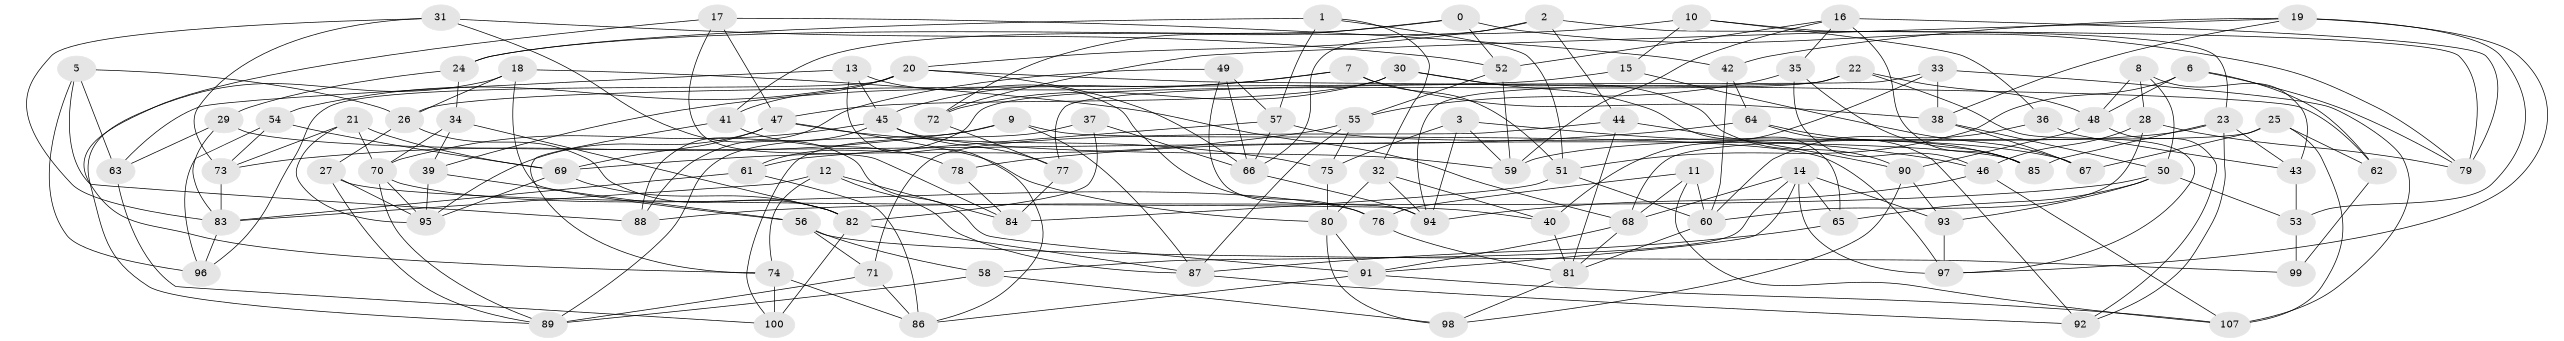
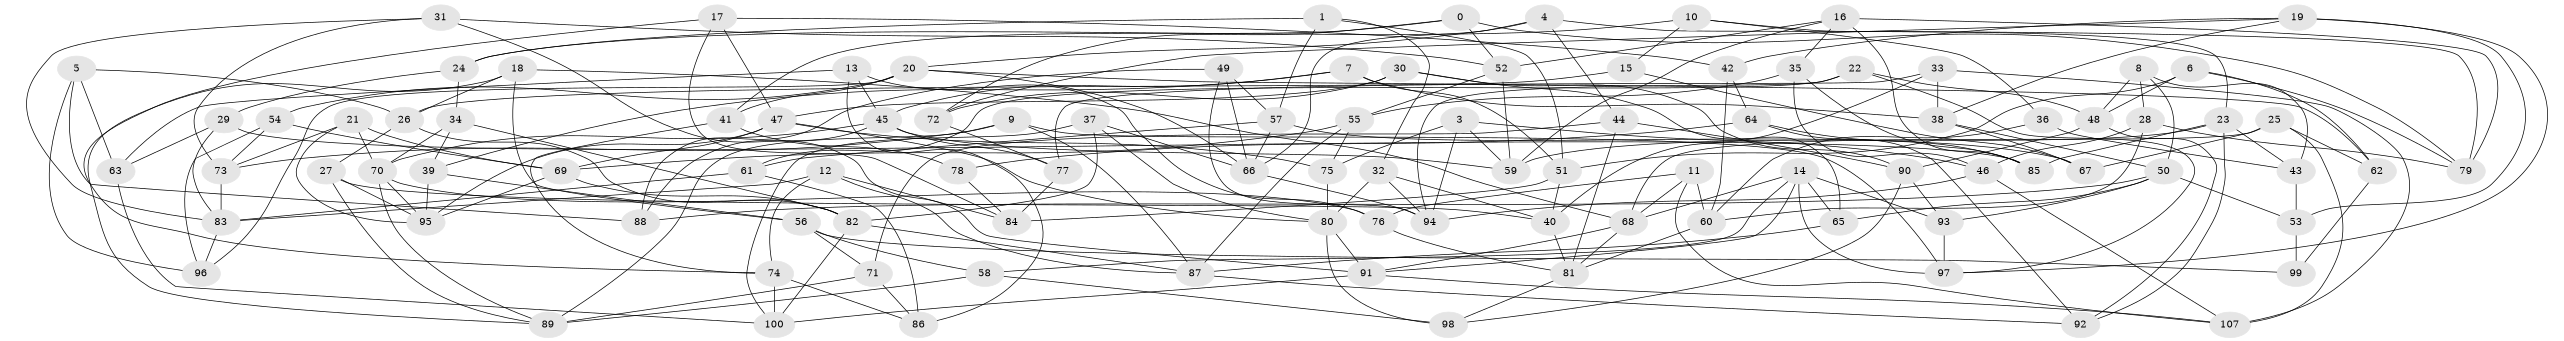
node "2": label "2" -> "4"
edge "37" -- "80": added
edge "51" -- "60": now "51" -- "40"
edge "91" -- "86": now "91" -- "100"
